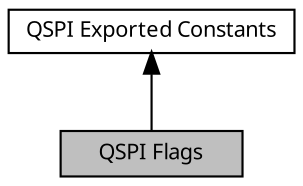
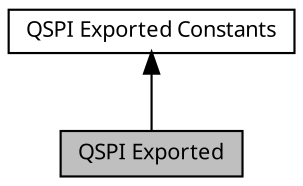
node "QSPI Flags": label "QSPI Flags" -> "QSPI Exported"
